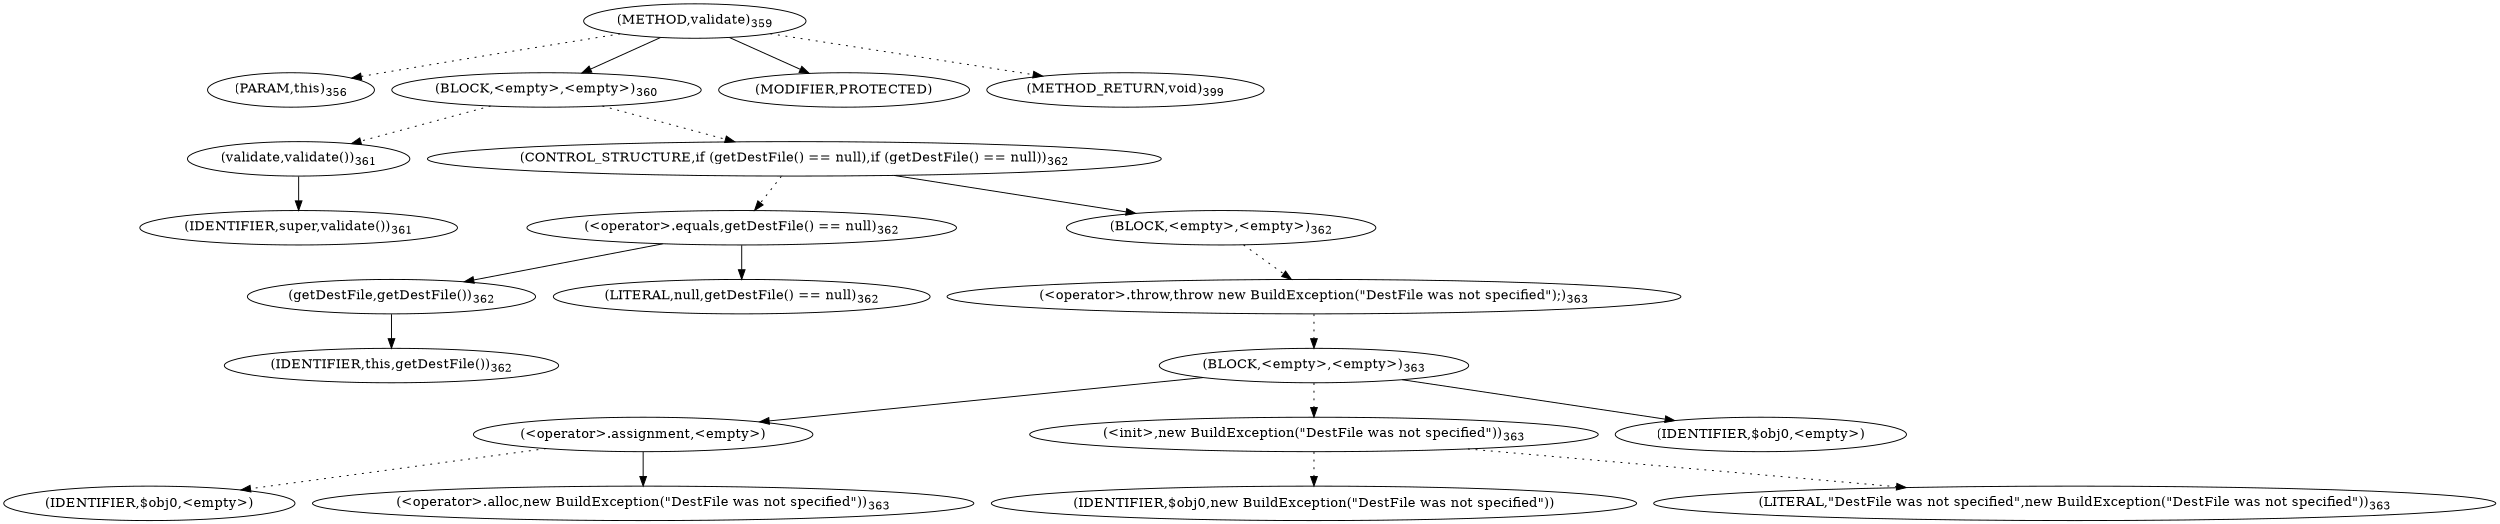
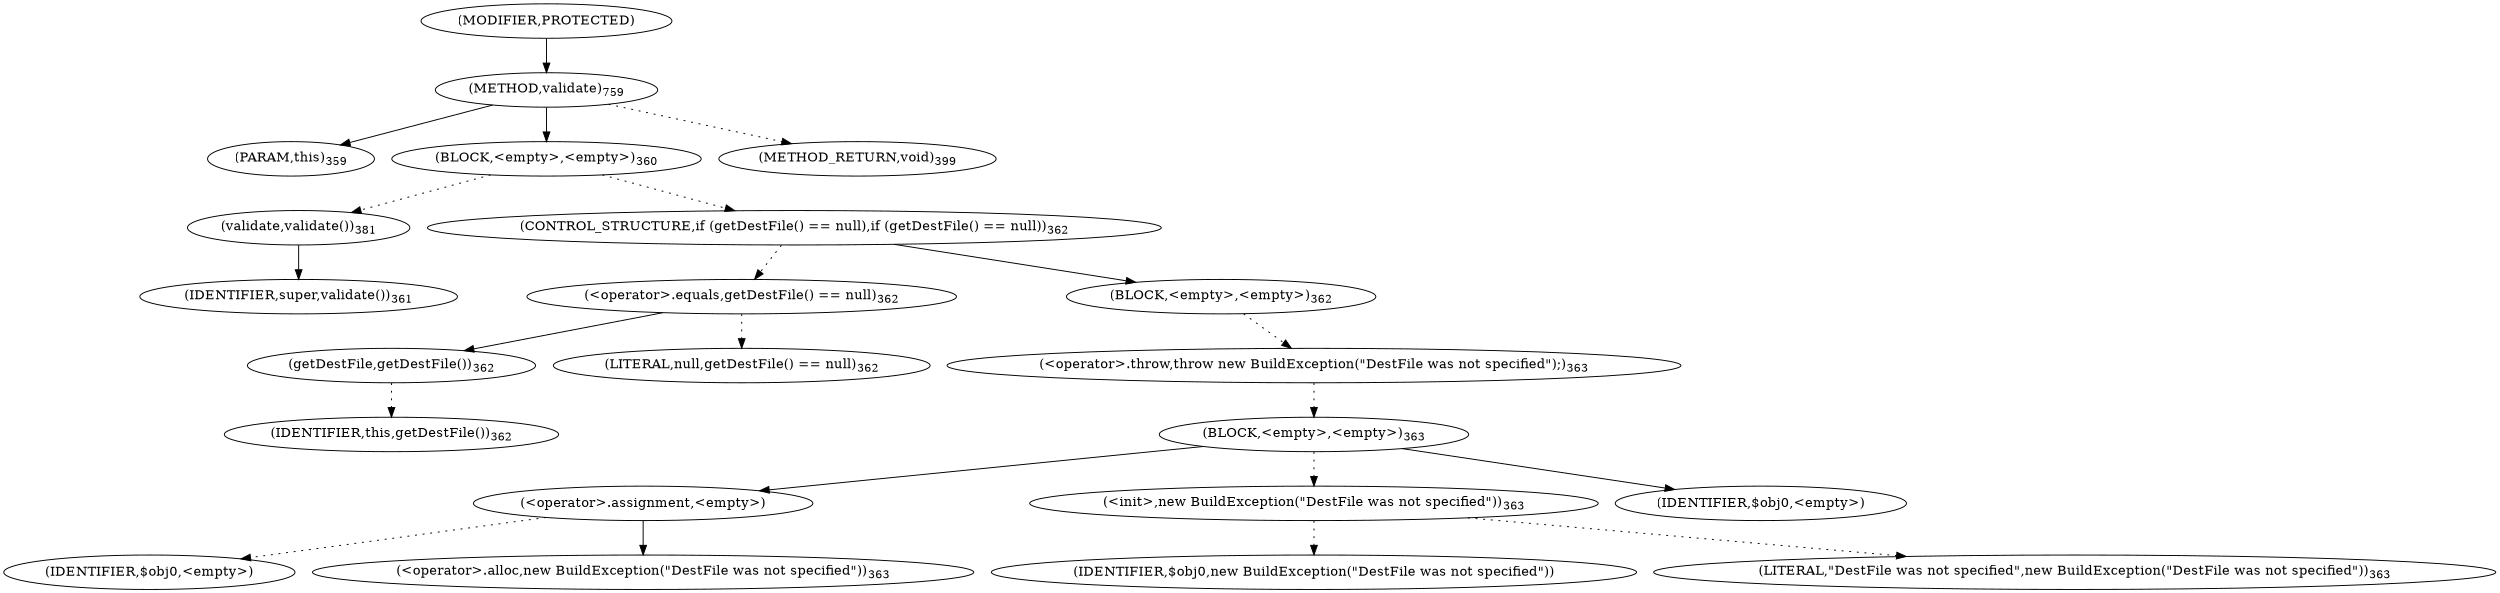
node "(METHOD,validate)": text "359" -> "759"
edge "(METHOD,validate)" -> "(MODIFIER,PROTECTED)": reversed
edge "(METHOD,validate)" -> "(PARAM,this)": style dotted -> solid
node "(PARAM,this)": text "356" -> "359"
node "(validate,validate())": text "361" -> "381"
edge "(<operator>.equals,getDestFile() == null)" -> "(LITERAL,null,getDestFile() == null)": style solid -> dotted
edge "(getDestFile,getDestFile())" -> "(IDENTIFIER,this,getDestFile())": style solid -> dotted
